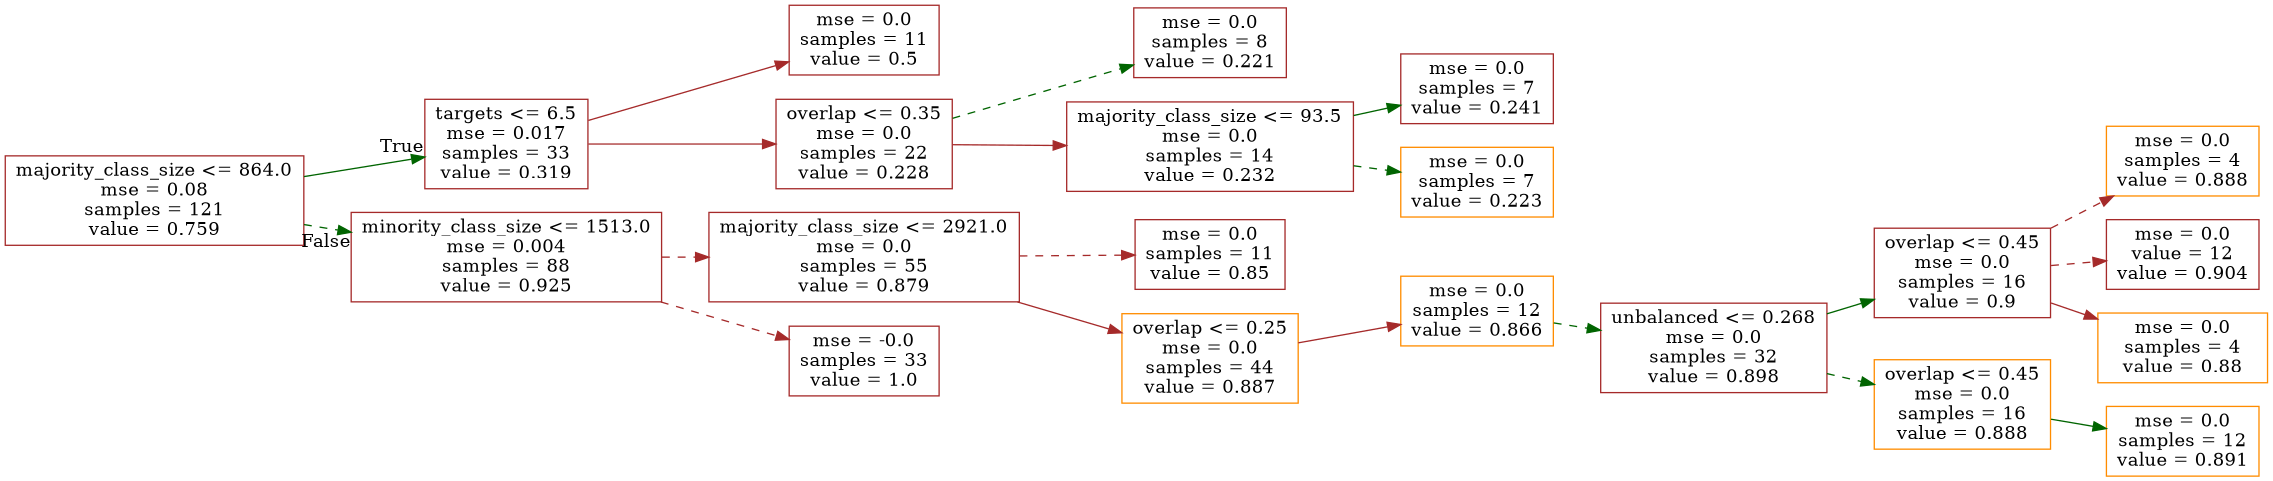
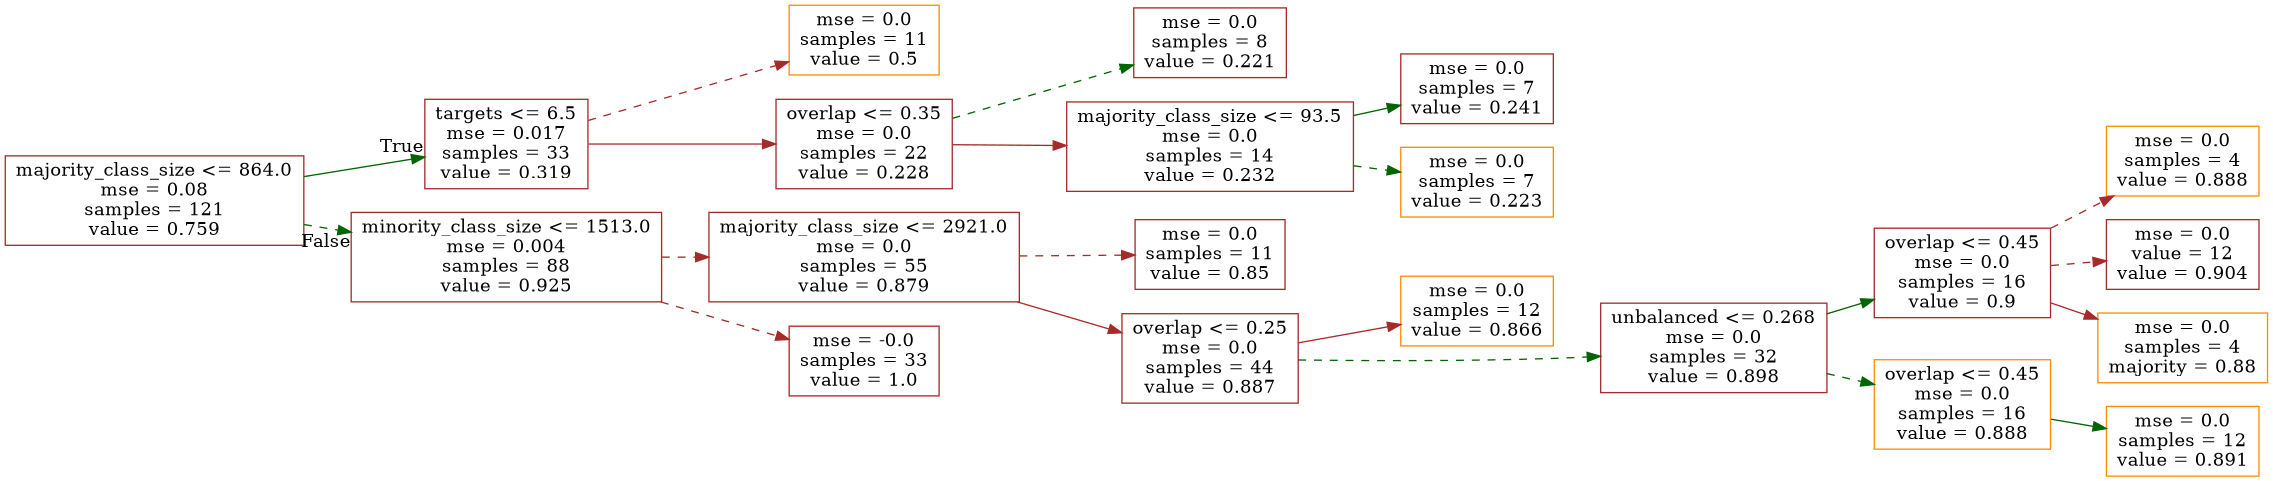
node "mse = 0.0 samples = 11 value = 0.5": color brown -> darkorange
edge "targets <= 6.5 mse = 0.017 samples = 33 value = 0.319" -> "mse = 0.0 samples = 11 value = 0.5": style solid -> dashed
edge "mse = 0.0 samples = 12 value = 0.866" -> "unbalanced <= 0.268 mse = 0.0 samples = 32 value = 0.898": now "overlap <= 0.25 mse = 0.0 samples = 44 value = 0.887" -> "unbalanced <= 0.268 mse = 0.0 samples = 32 value = 0.898"
node "mse = 0.0 samples = 4 value = 0.88": label "mse = 0.0 samples = 4 value = 0.88" -> "mse = 0.0 samples = 4 majority = 0.88"
node "overlap <= 0.25 mse = 0.0 samples = 44 value = 0.887": color darkorange -> brown
